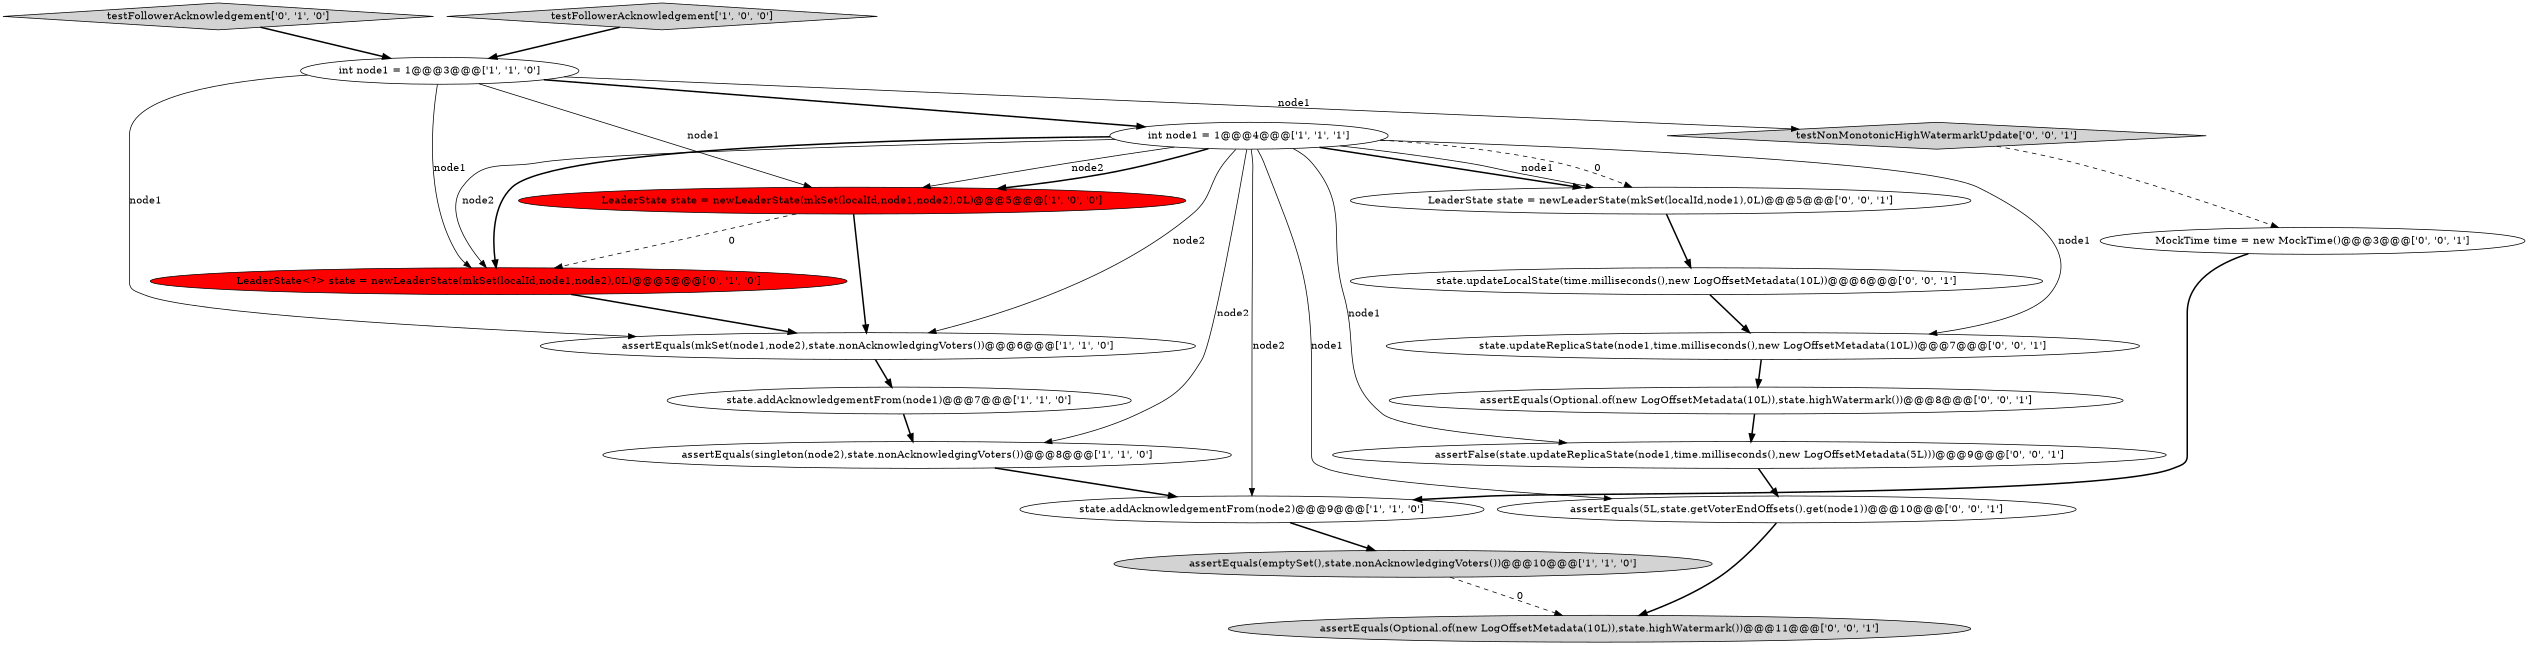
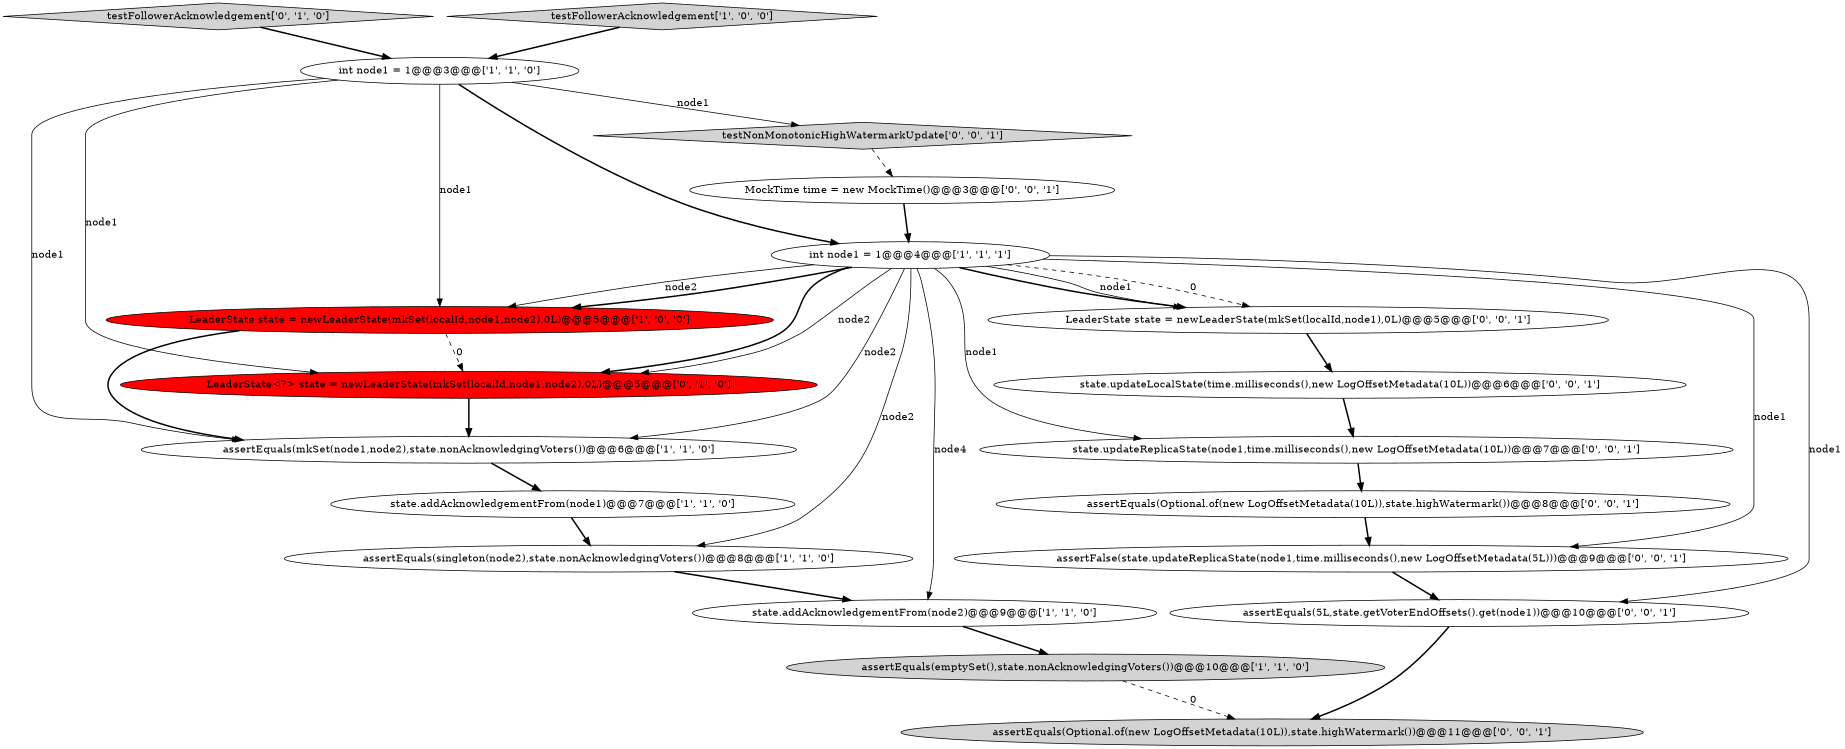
edge "int node1 = 1@@@4@@@['1', '1', '1']" -> "state.addAcknowledgementFrom(node2)@@@9@@@['1', '1', '0']": label "node2" -> "node4"
edge "MockTime time = new MockTime()@@@3@@@['0', '0', '1']" -> "state.addAcknowledgementFrom(node2)@@@9@@@['1', '1', '0']": now "MockTime time = new MockTime()@@@3@@@['0', '0', '1']" -> "int node1 = 1@@@4@@@['1', '1', '1']"
